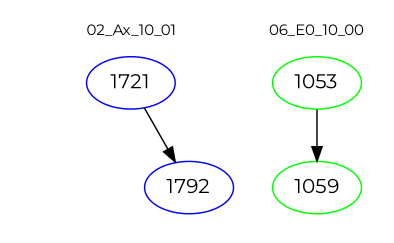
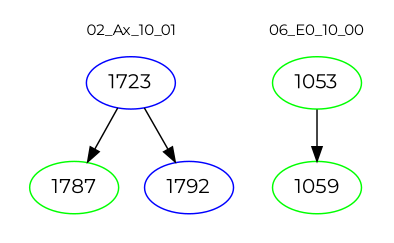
node "1721": label "1721" -> "1723"
node "1787": added
